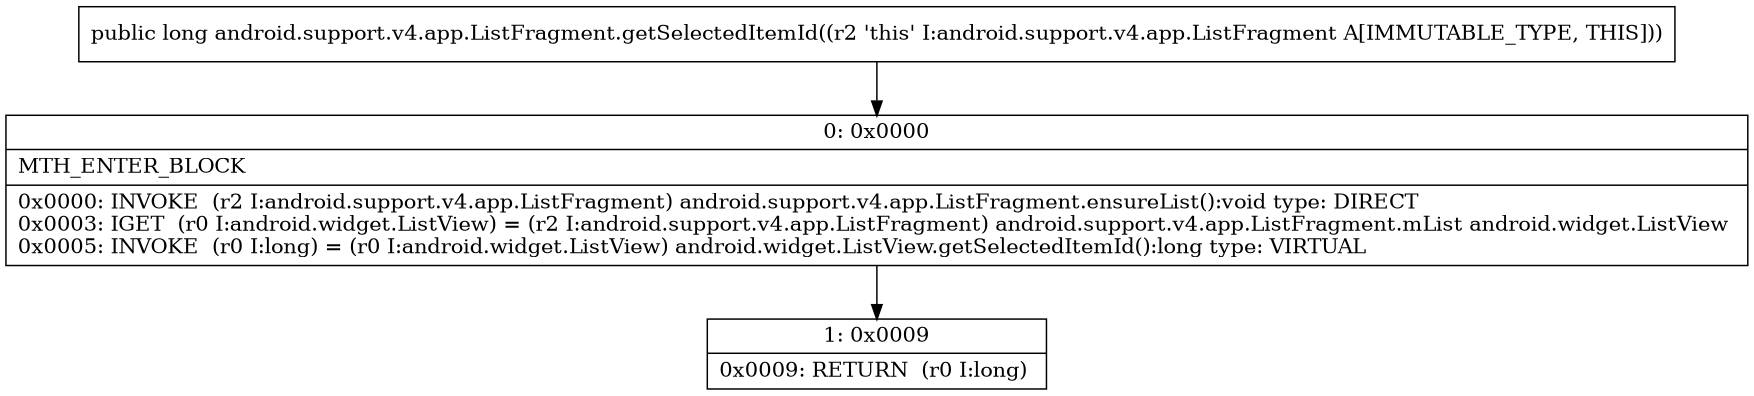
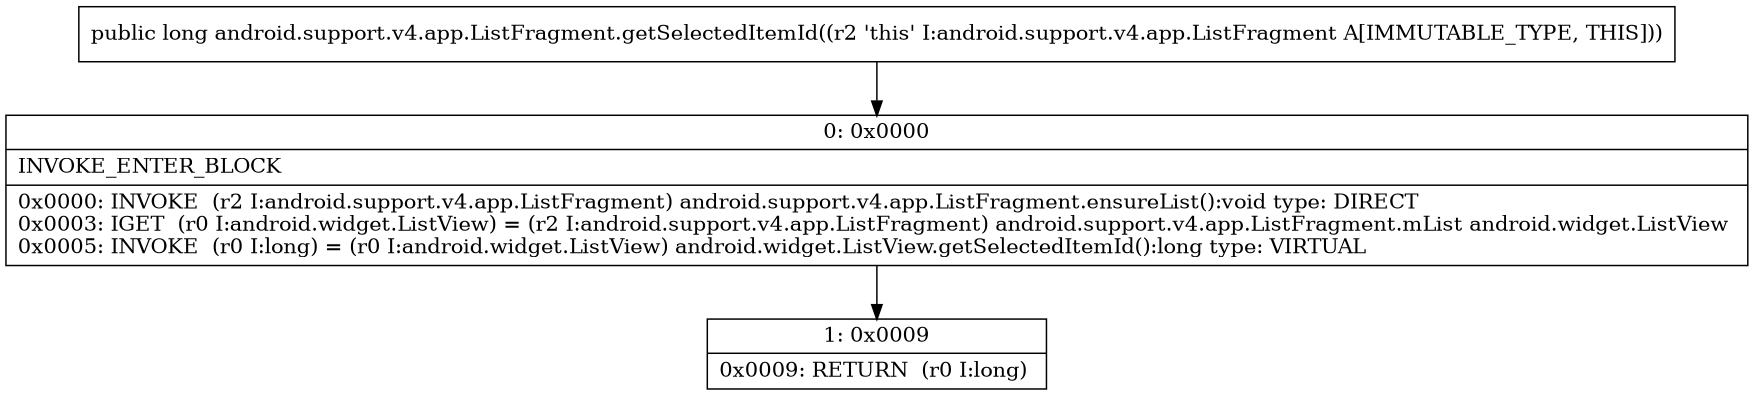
node "0: 0x0000": text "MTH_ENTER_BLOCK" -> "INVOKE_ENTER_BLOCK"
